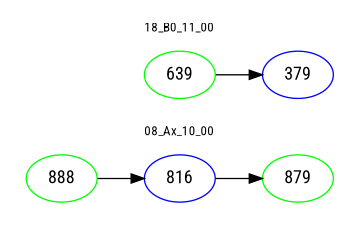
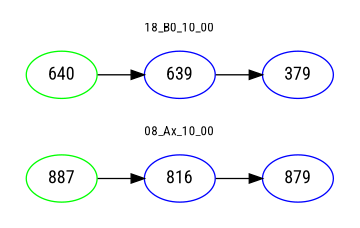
cluster "18_B0_11_00": label "18_B0_11_00" -> "18_B0_10_00"
node "640": added
node "639": color green -> blue
node "888": label "888" -> "887"
node "879": color green -> blue
